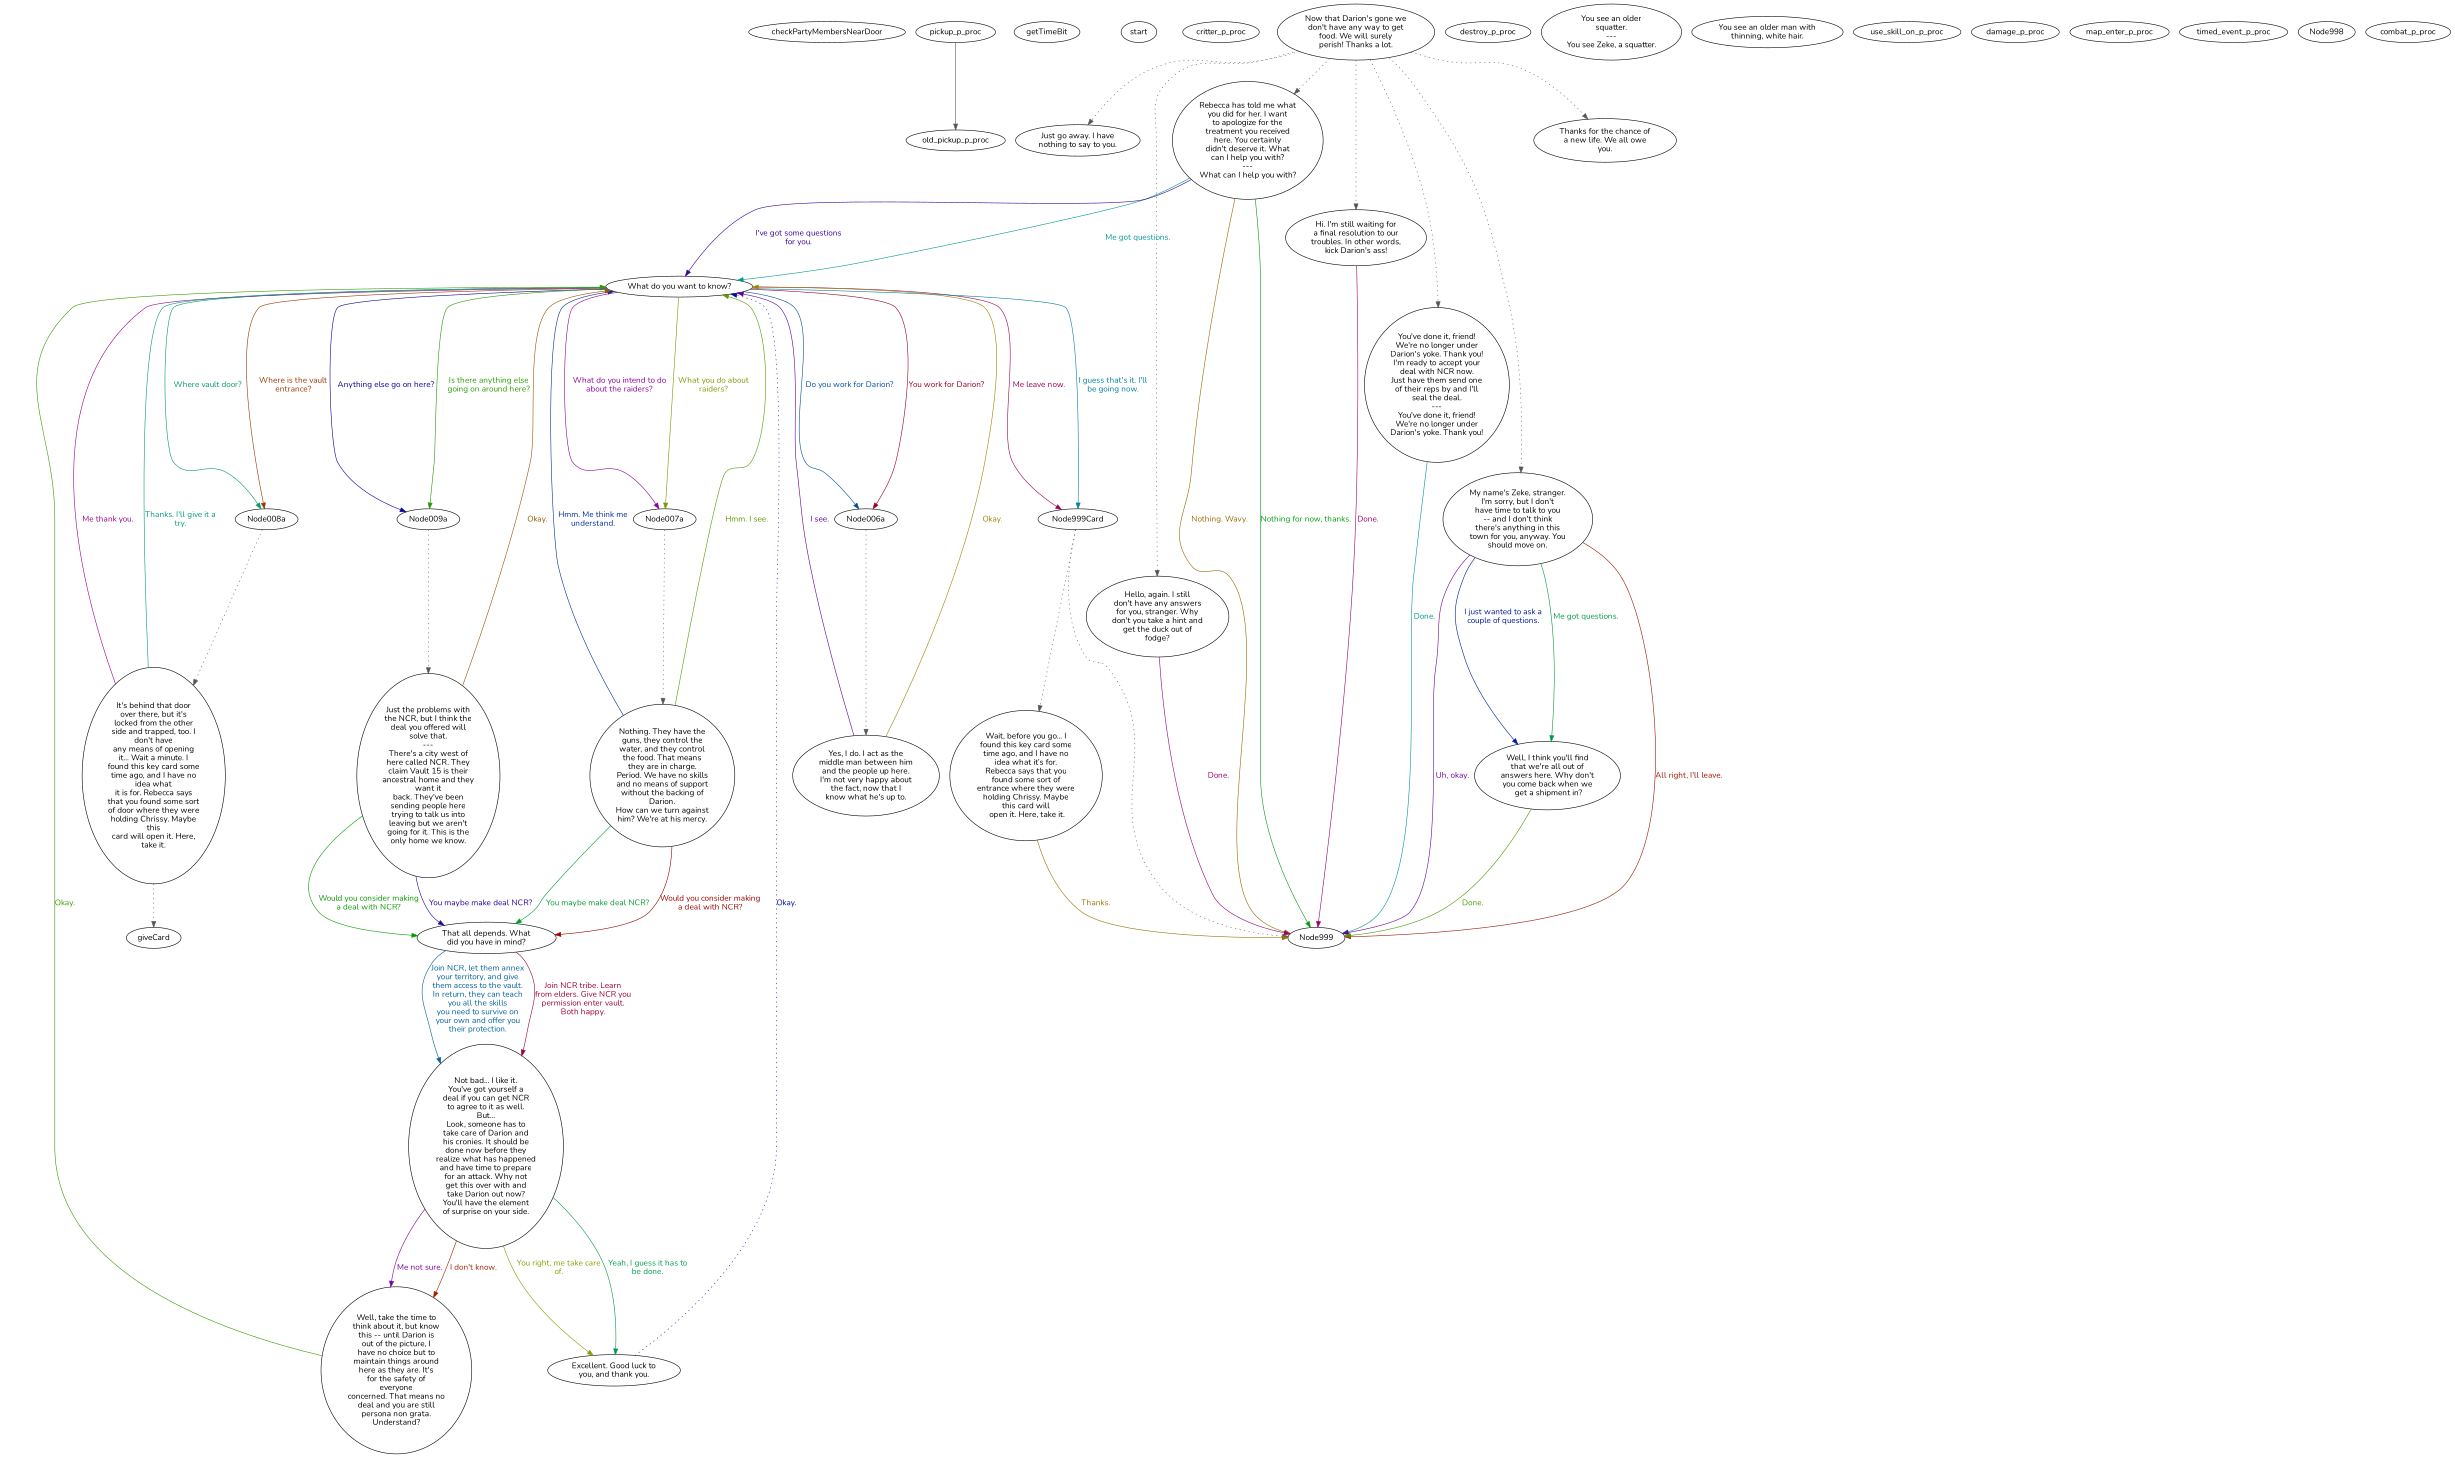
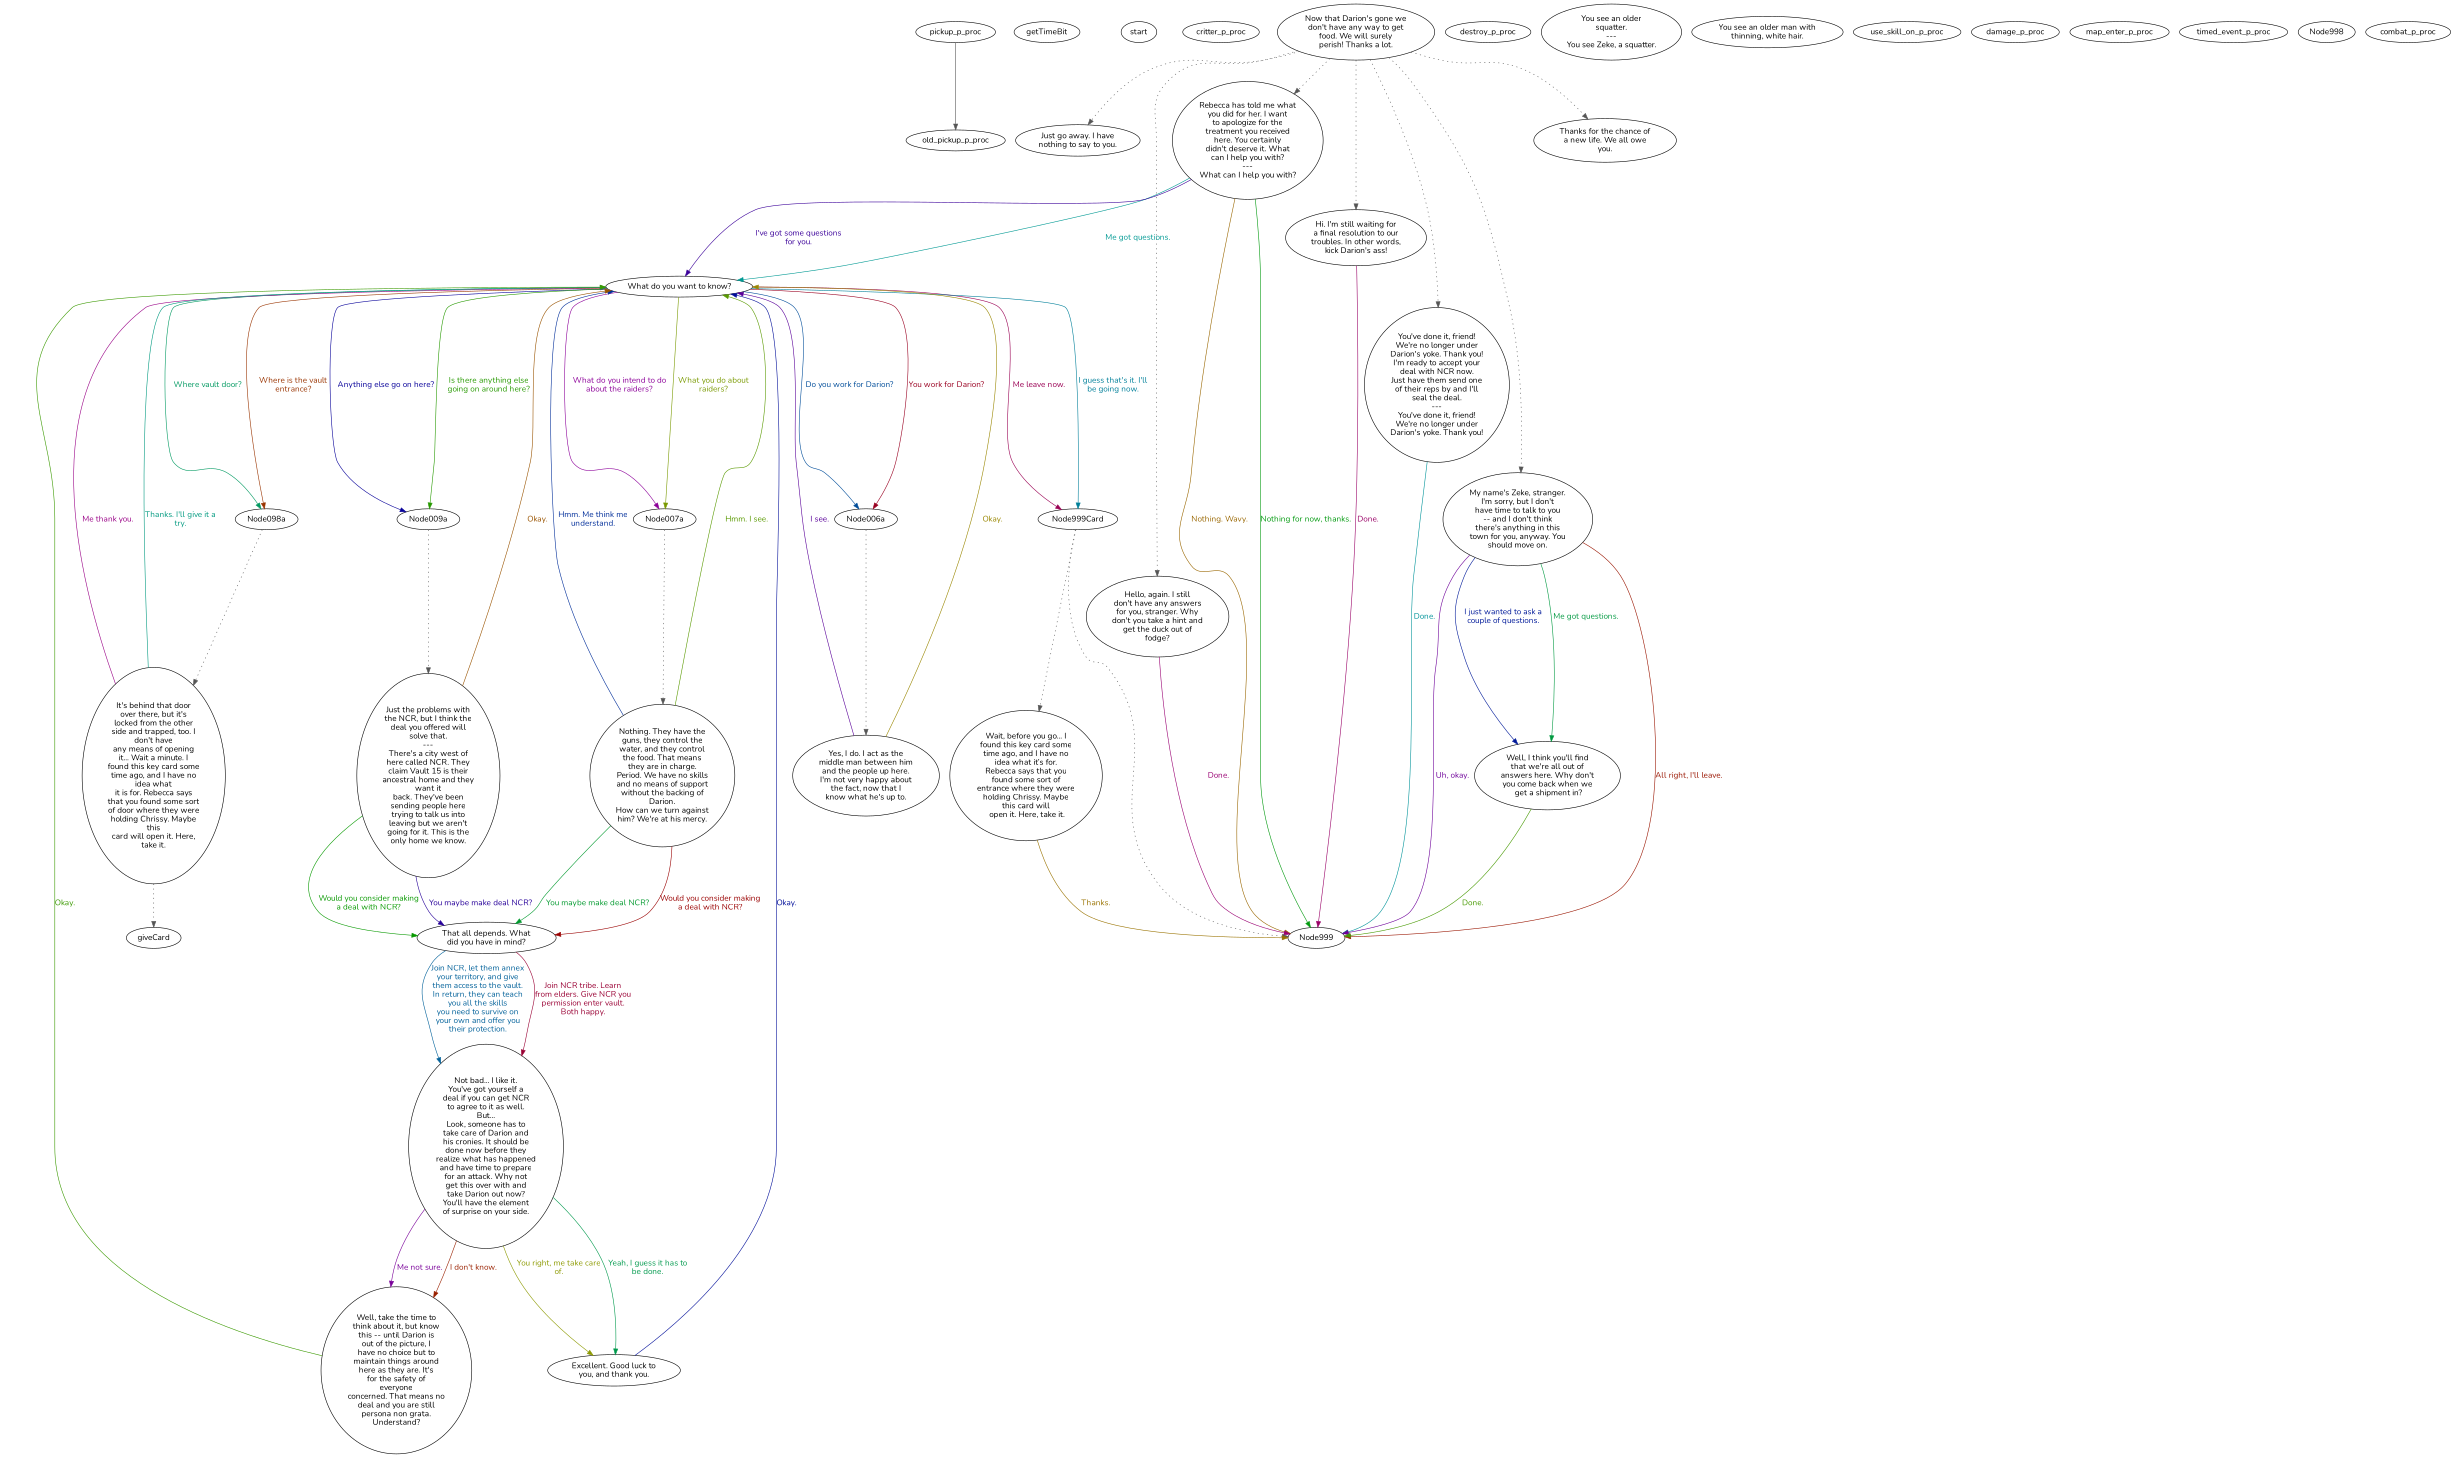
node "checkPartyMembersNearDoor": removed
node "Node008a": label "Node008a" -> "Node098a"
edge "Excellent. Good luck to you, and thank you." -> "What do you want to know?": style dotted -> solid
